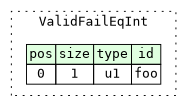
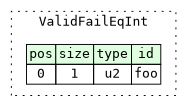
node "pos": text "u1" -> "u2"
